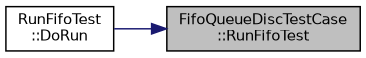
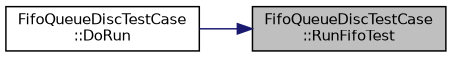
node "RunFifoTest ::DoRun": label "RunFifoTest ::DoRun" -> "FifoQueueDiscTestCase ::DoRun"
